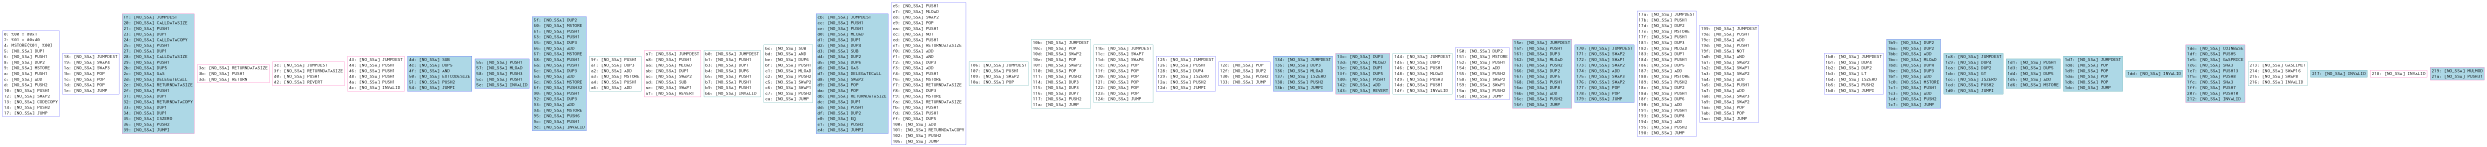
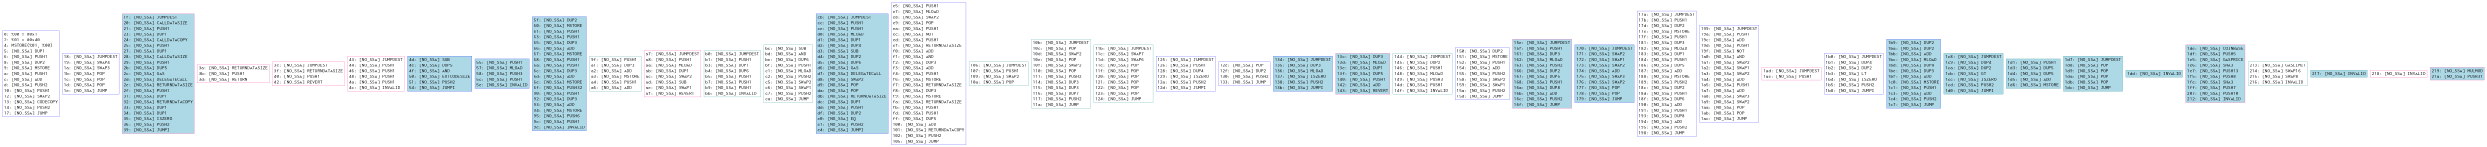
node "1ad: [NO_SSA] JUMPDEST 1ae: [NO_SSA] PUSH1": added
